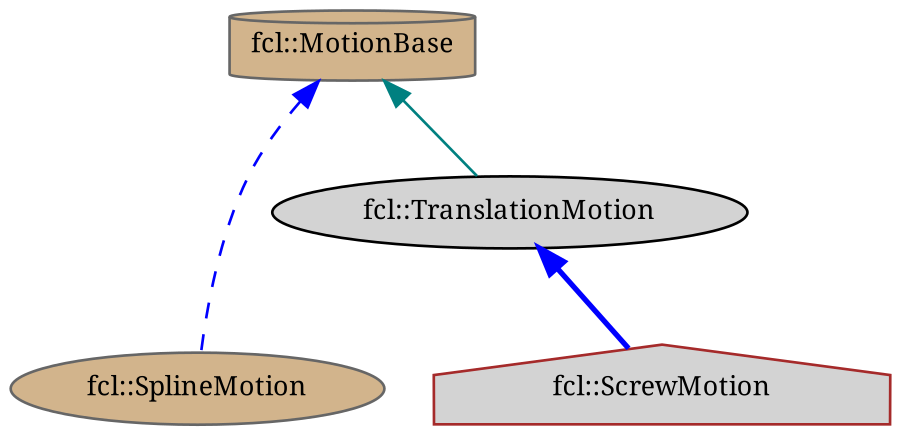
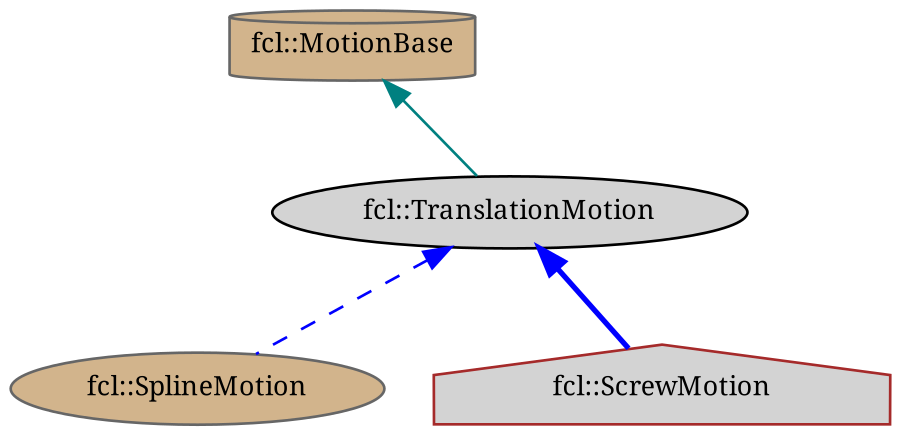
edge "fcl::SplineMotion" -> "fcl::MotionBase": now "fcl::SplineMotion" -> "fcl::TranslationMotion"
